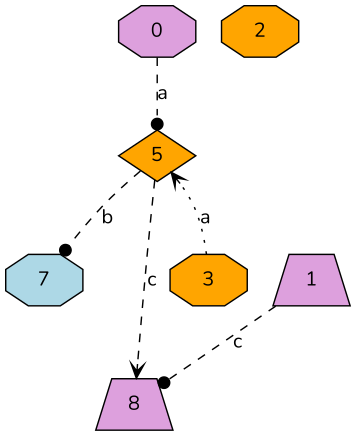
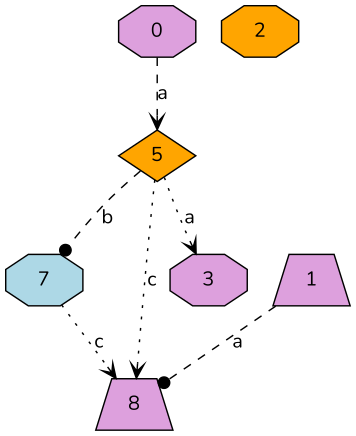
edge "0" -> "5": arrowhead dot -> vee
edge "3" -> "5": reversed
edge "5" -> "8": style dashed -> dotted
node "3": fillcolor orange -> plum
edge "7" -> "8": added, label "c"
edge "1" -> "8": label "c" -> "a"
